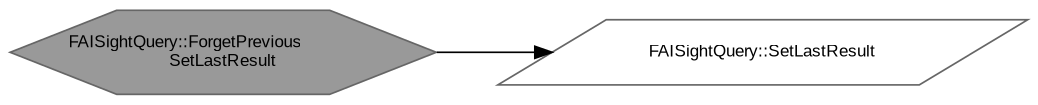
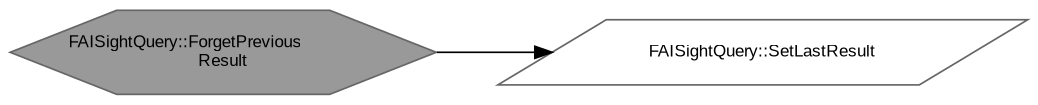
node "FAISightQuery::ForgetPrevious SetLastResult": label "FAISightQuery::ForgetPrevious SetLastResult" -> "FAISightQuery::ForgetPrevious Result"
